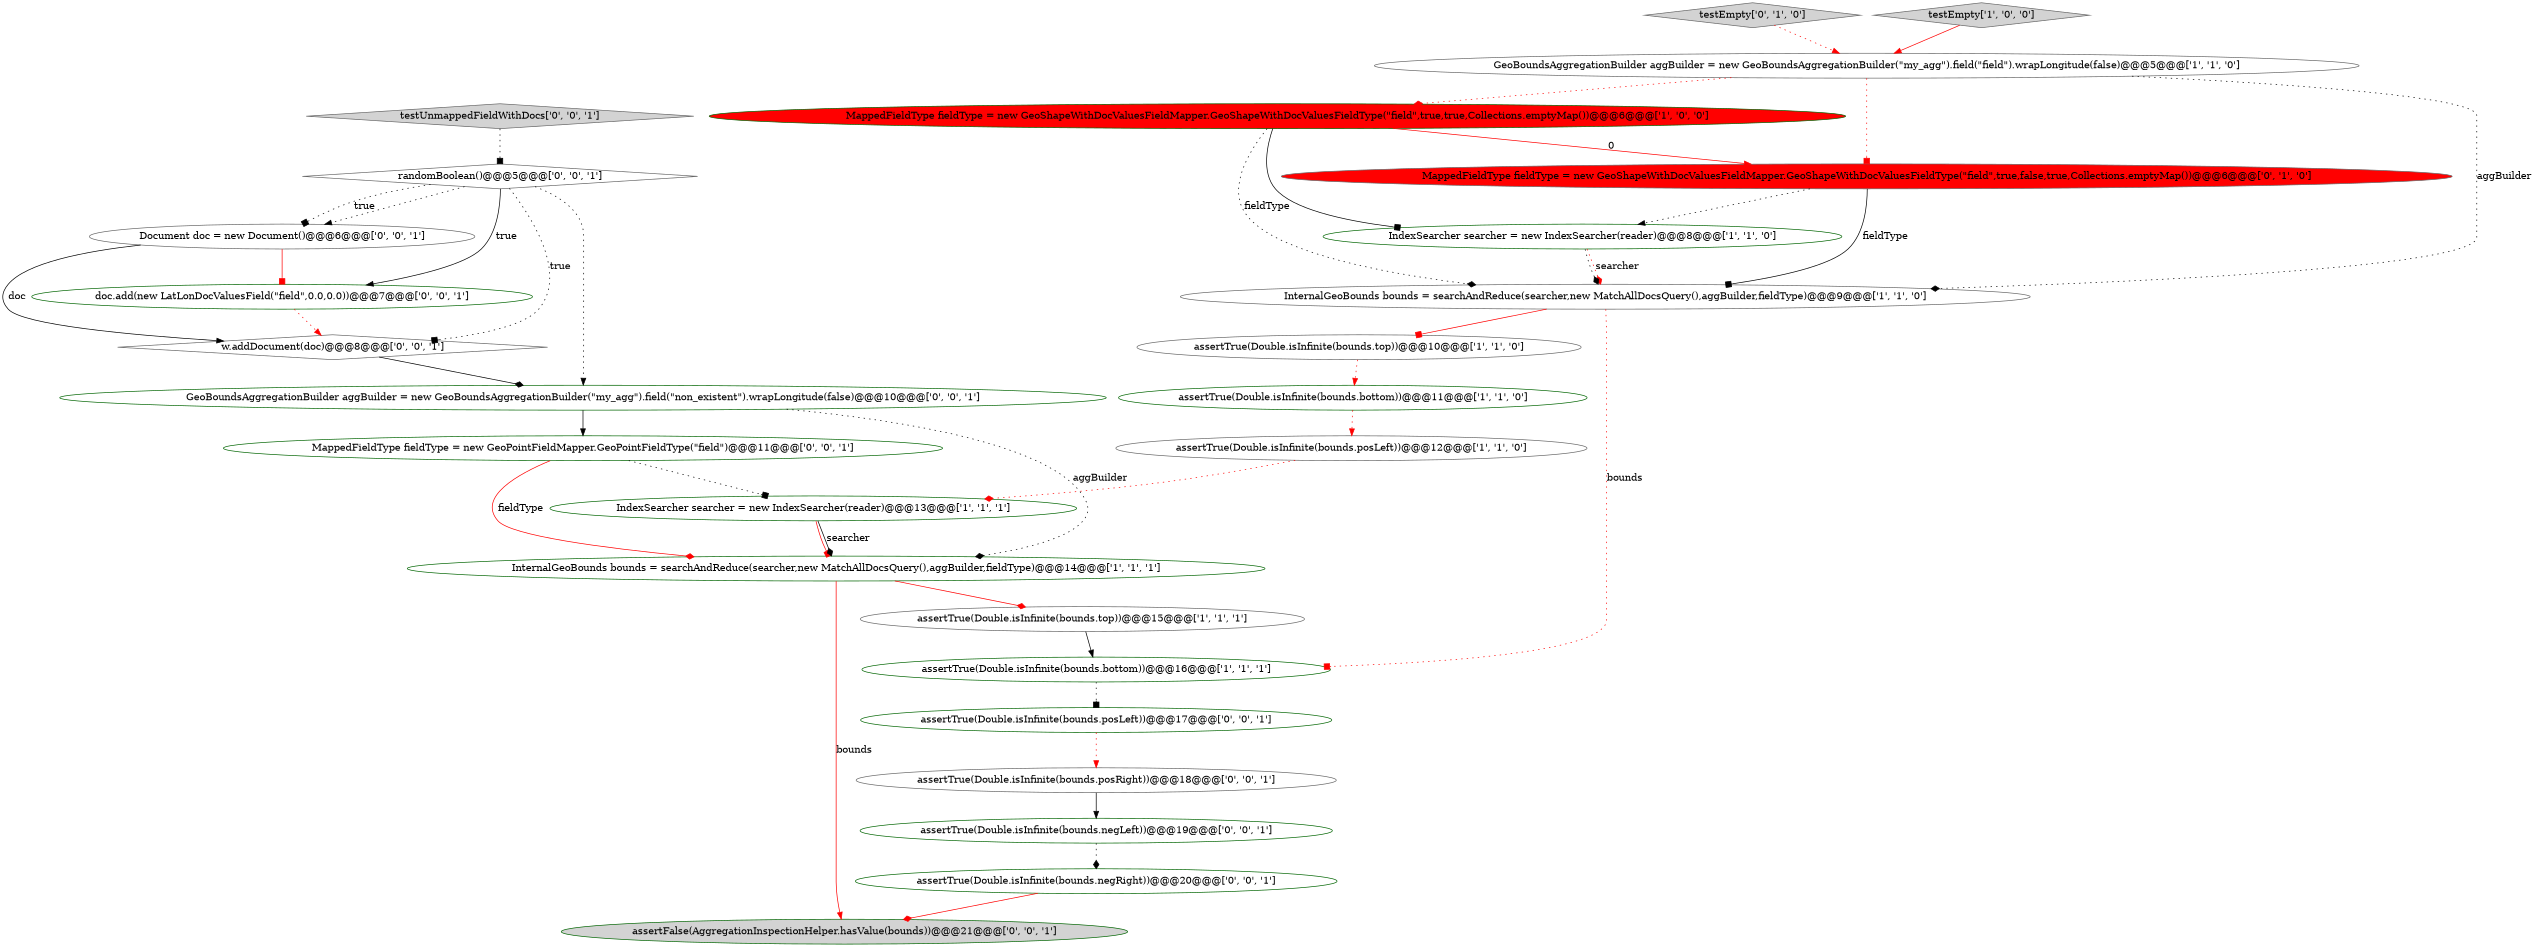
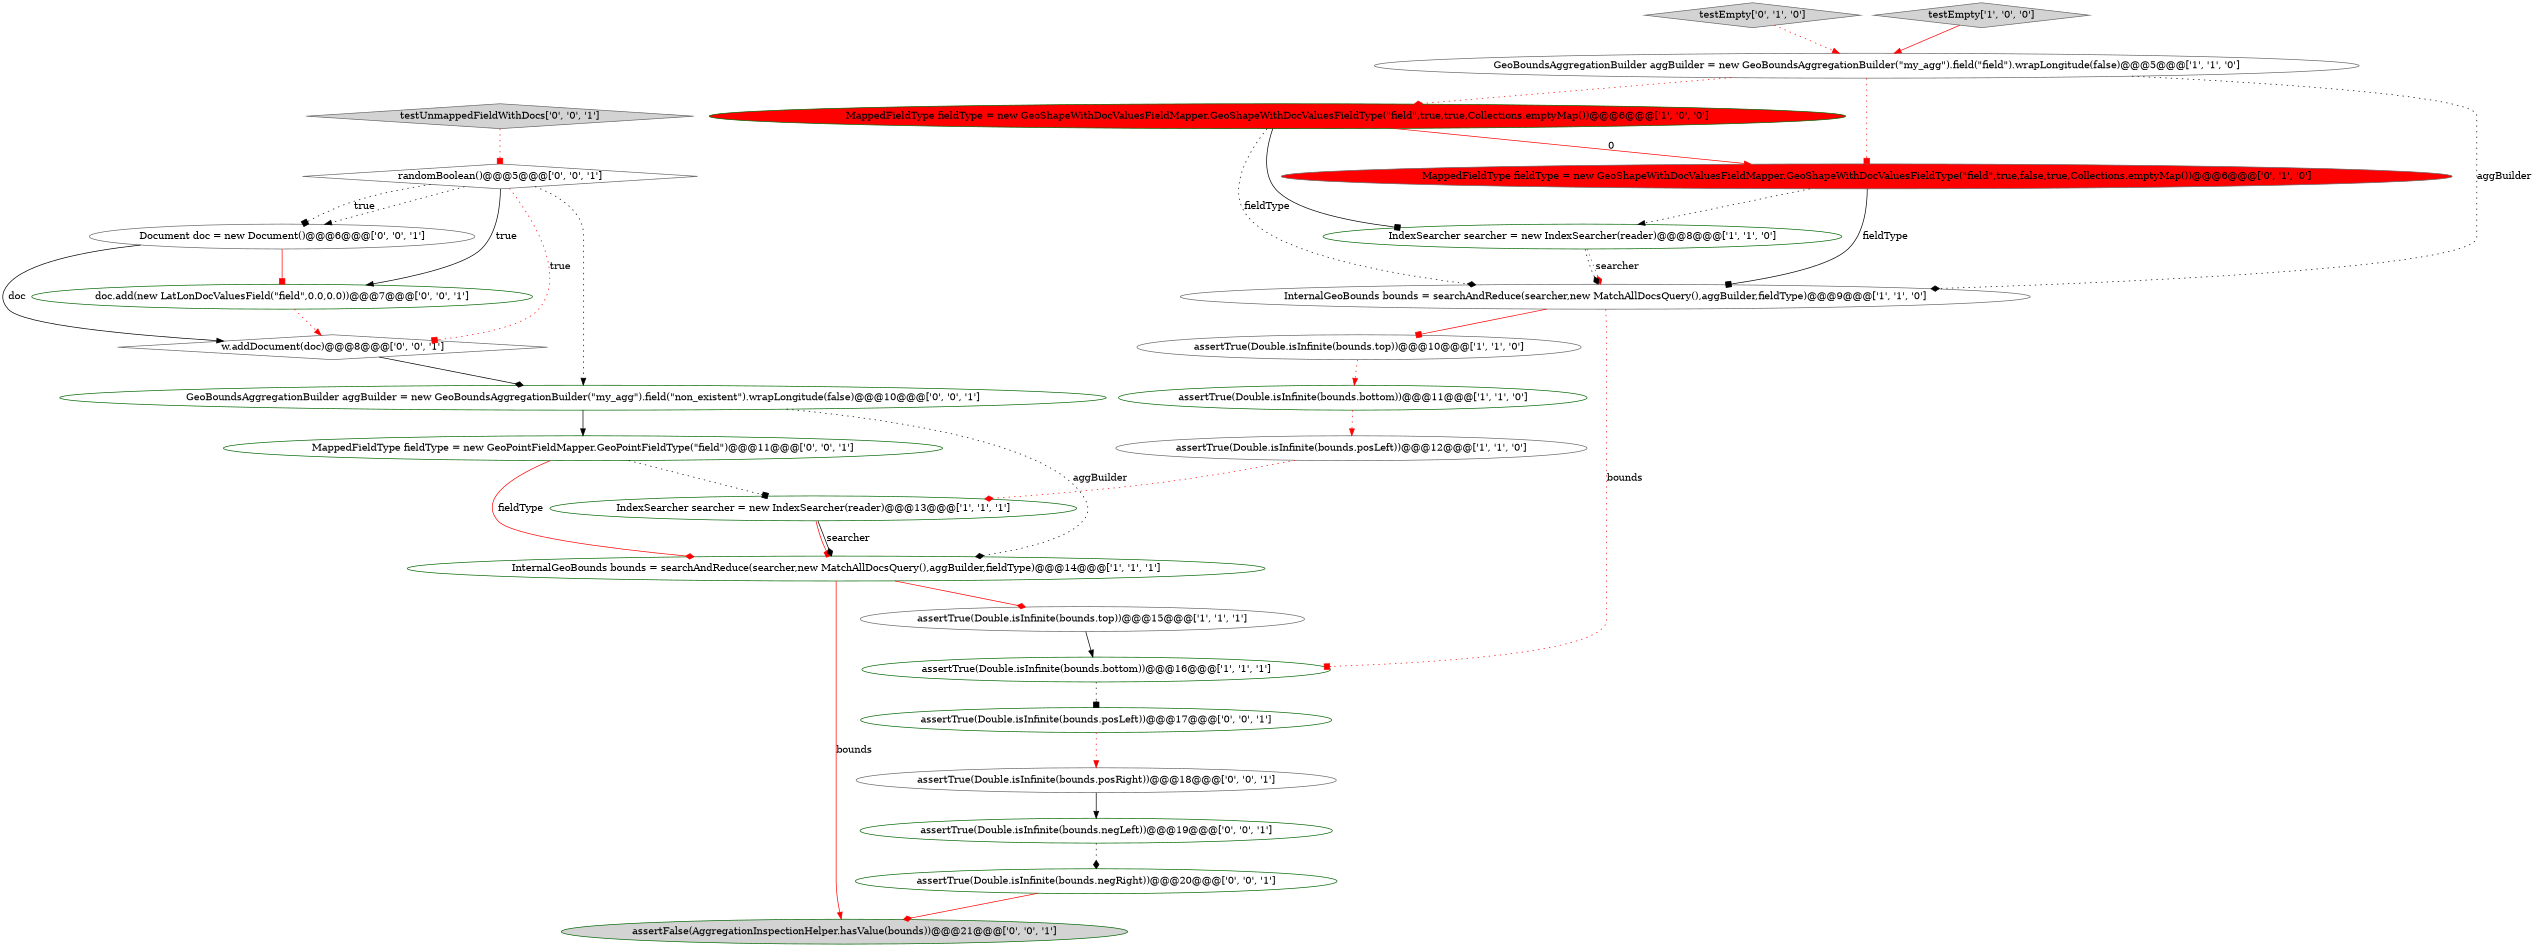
edge "testUnmappedFieldWithDocs['0', '0', '1']" -> "randomBoolean()@@@5@@@['0', '0', '1']": color black -> red
edge "randomBoolean()@@@5@@@['0', '0', '1']" -> "w.addDocument(doc)@@@8@@@['0', '0', '1']": color black -> red
